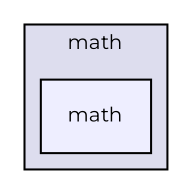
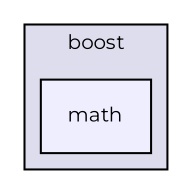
cluster "math": label "math" -> "boost"
